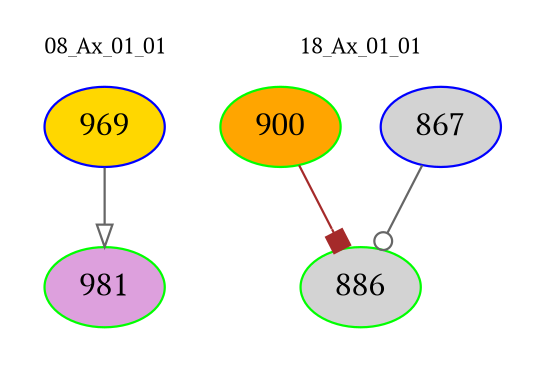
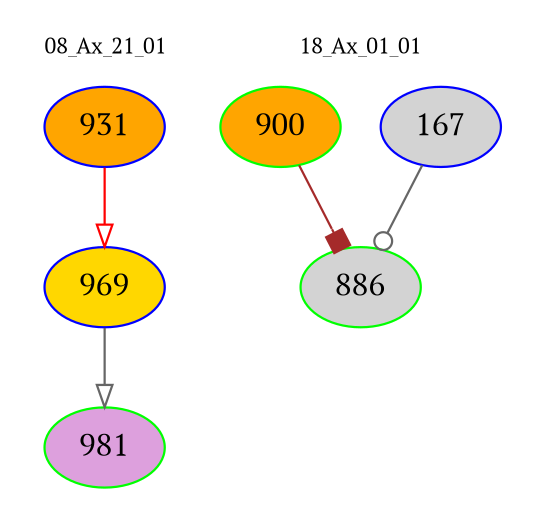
cluster "08_Ax_01_01": label "08_Ax_01_01" -> "08_Ax_21_01"
node "931": added
node "867": label "867" -> "167"
